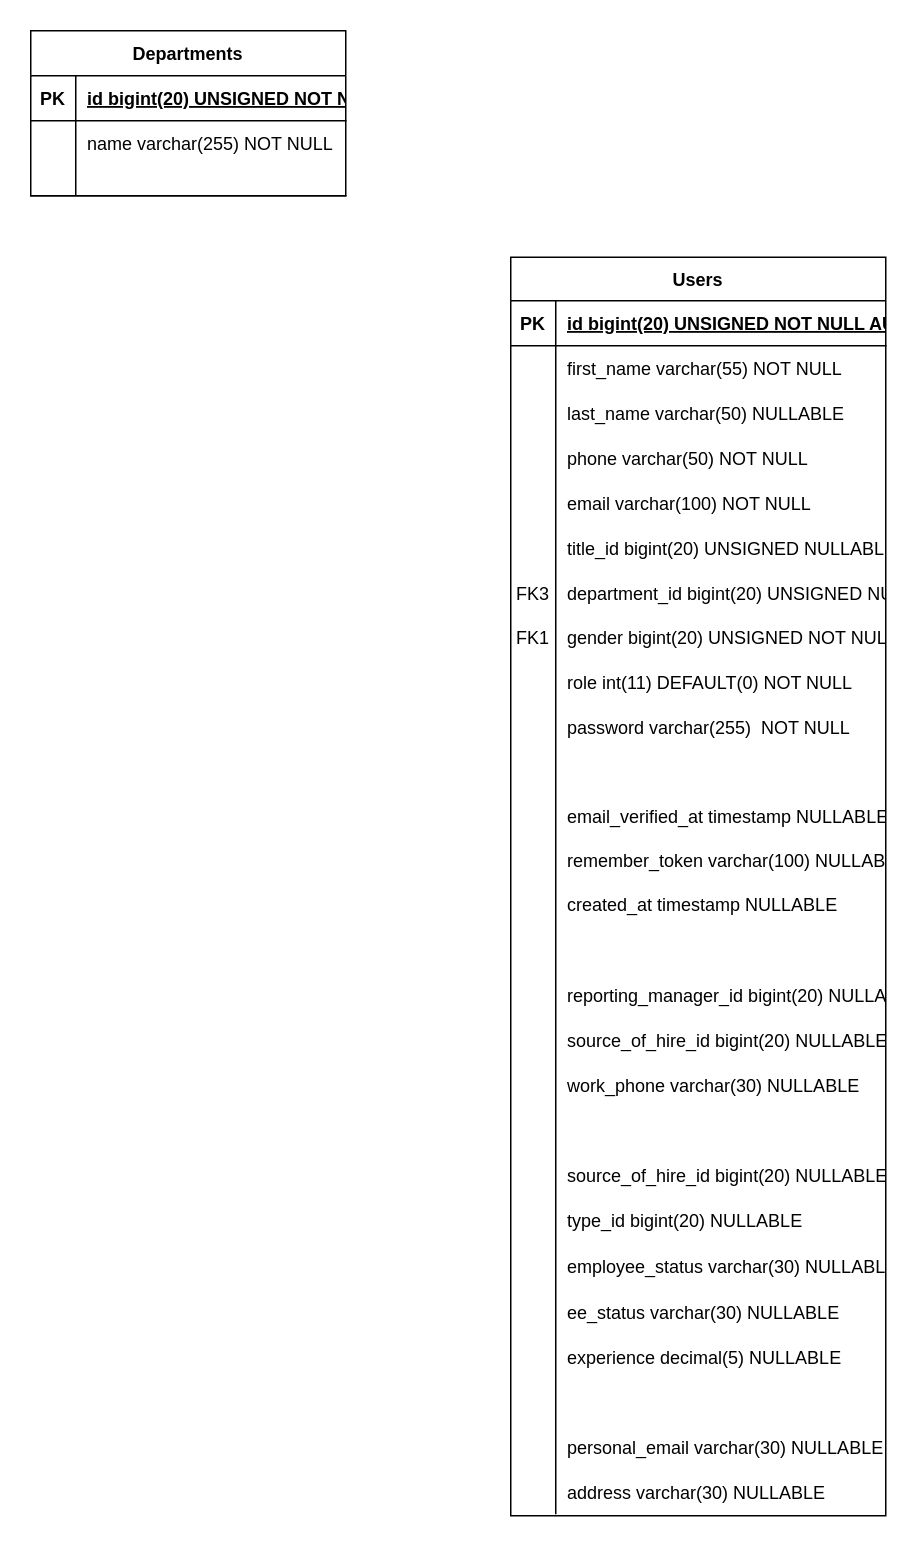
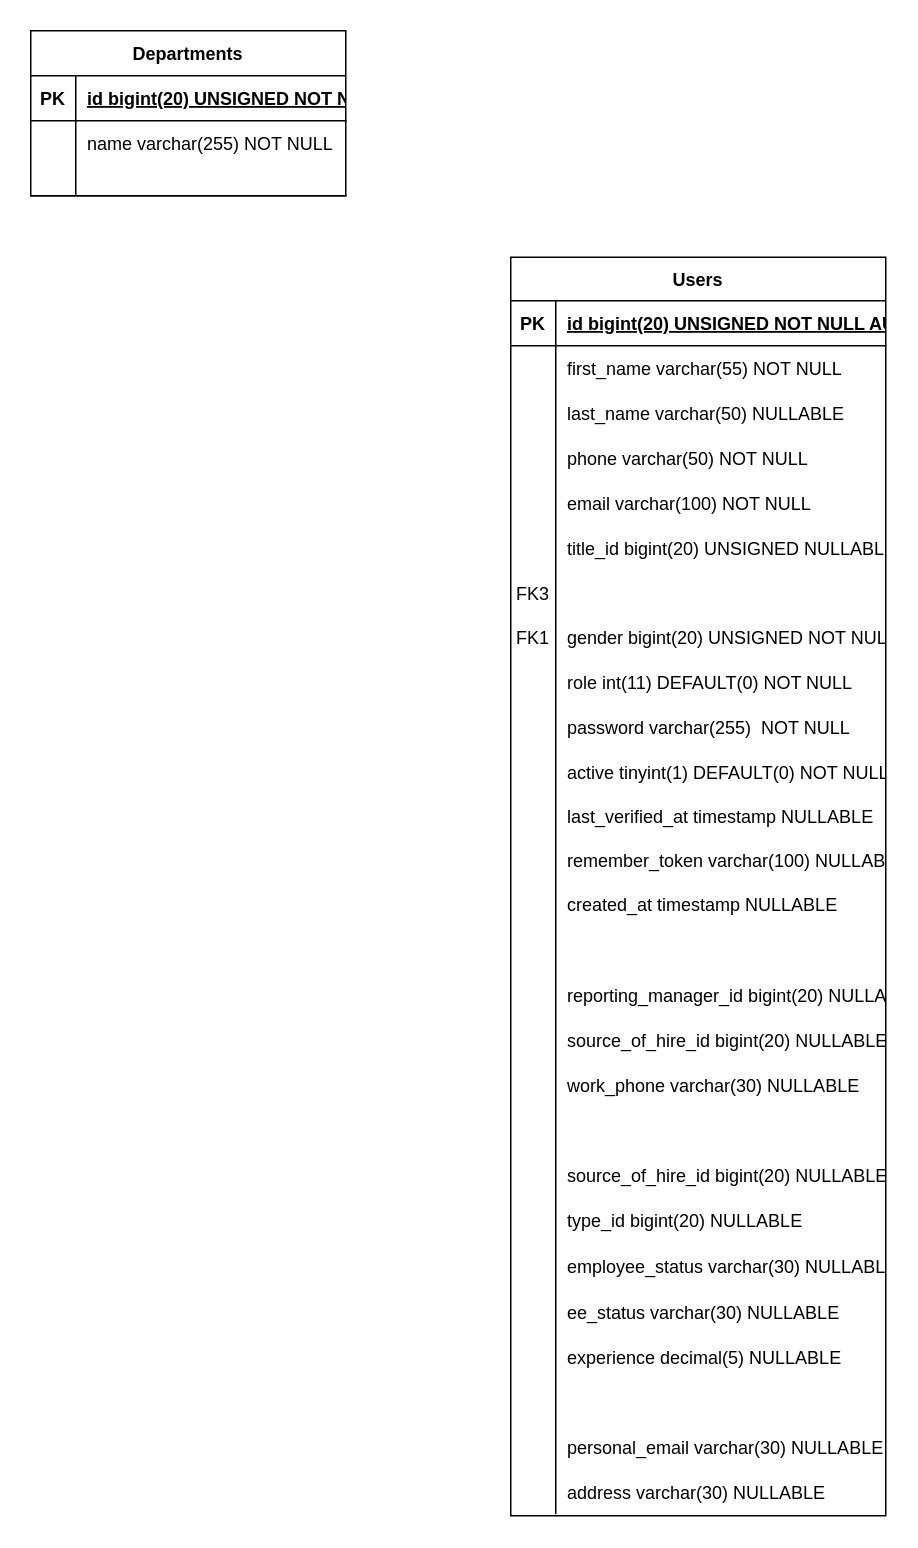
node "department_id bigint(20) UNSIGNED NULLABLE": removed
node "active tinyint(1) DEFAULT(0) NOT NULL": added
node "email_verified_at timestamp NULLABLE": label "email_verified_at timestamp NULLABLE" -> "last_verified_at timestamp NULLABLE"
